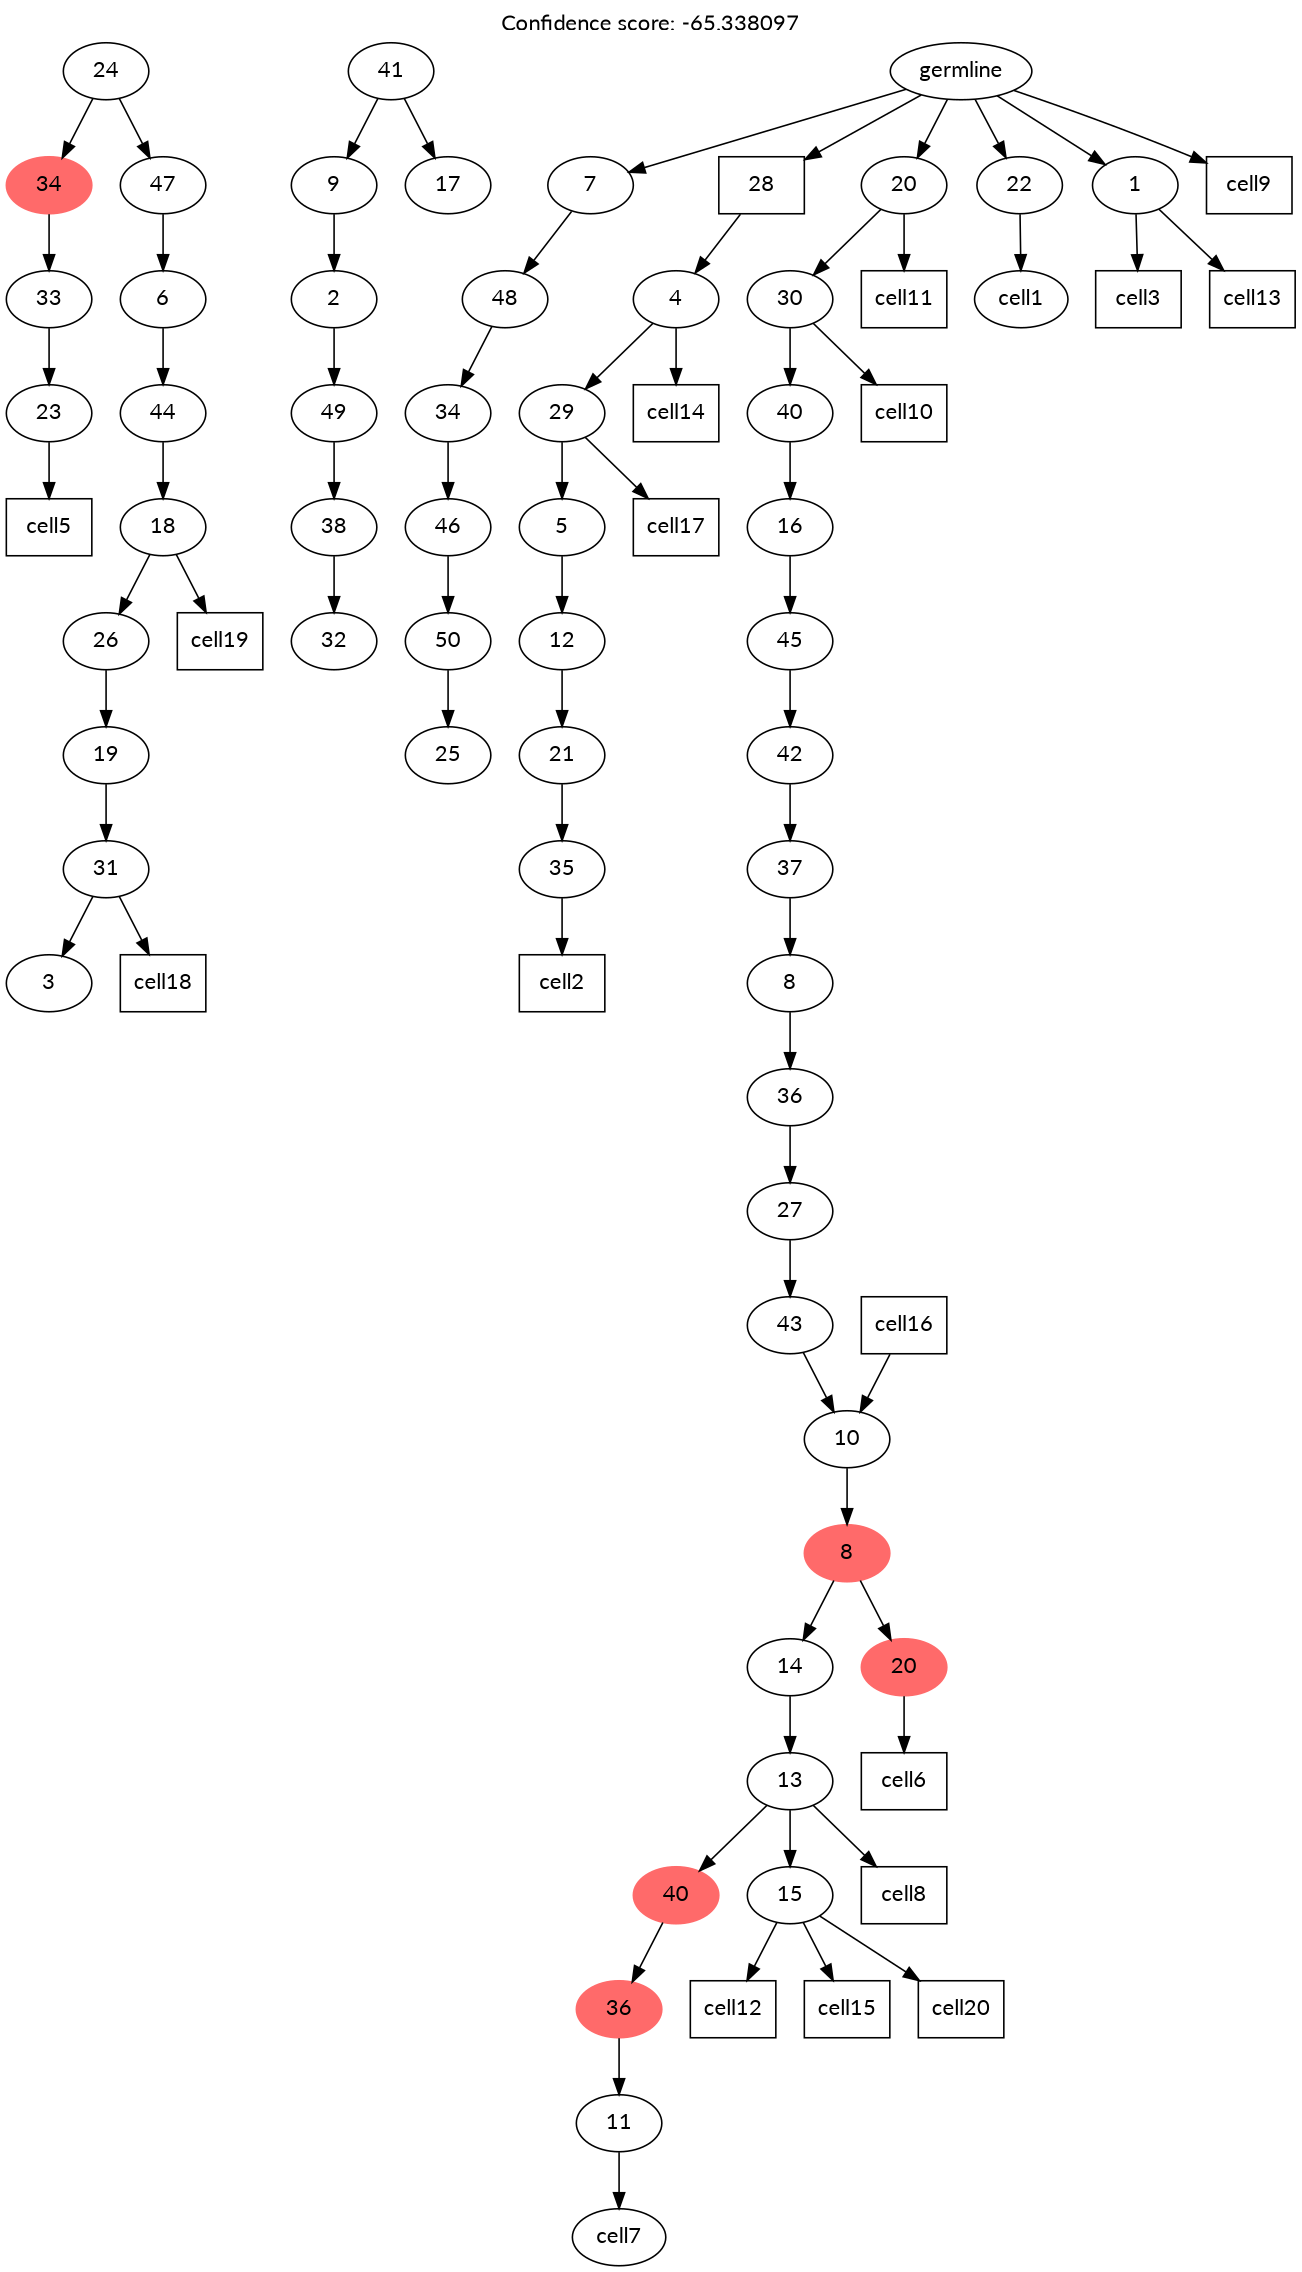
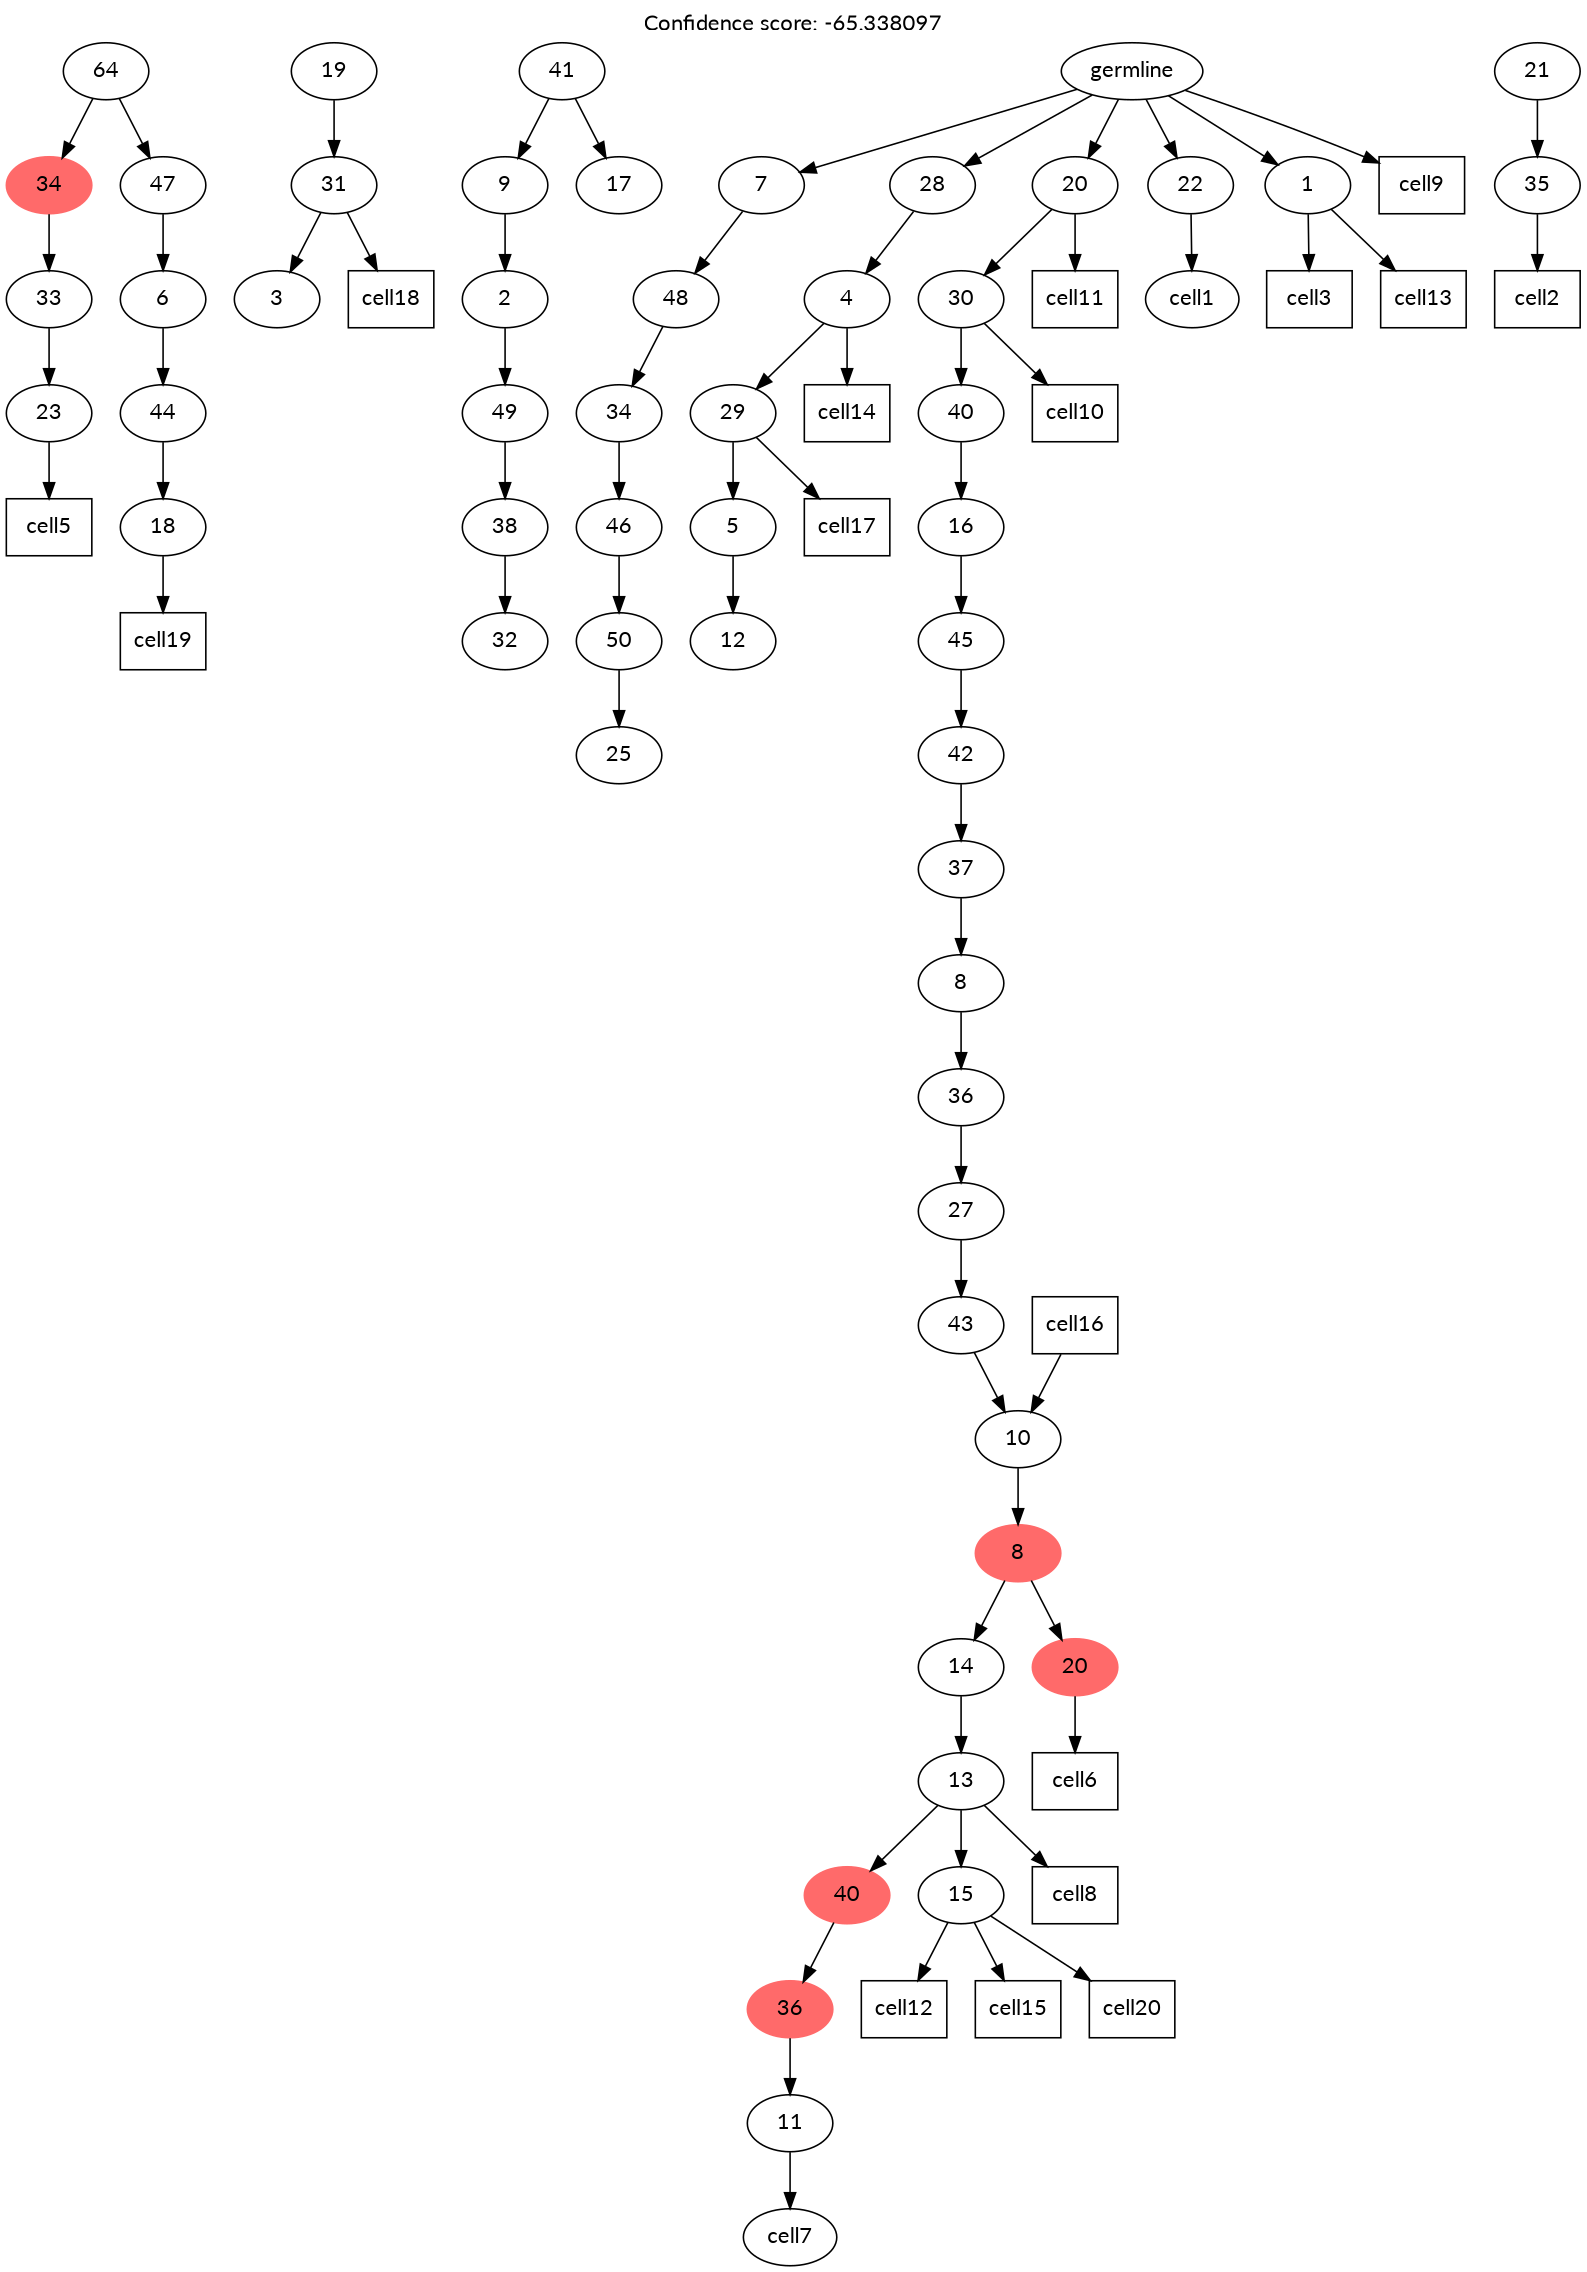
node "24": label "24" -> "64"
node "28": shape box -> ellipse
node "26": removed
edge "12" -> "21": removed
